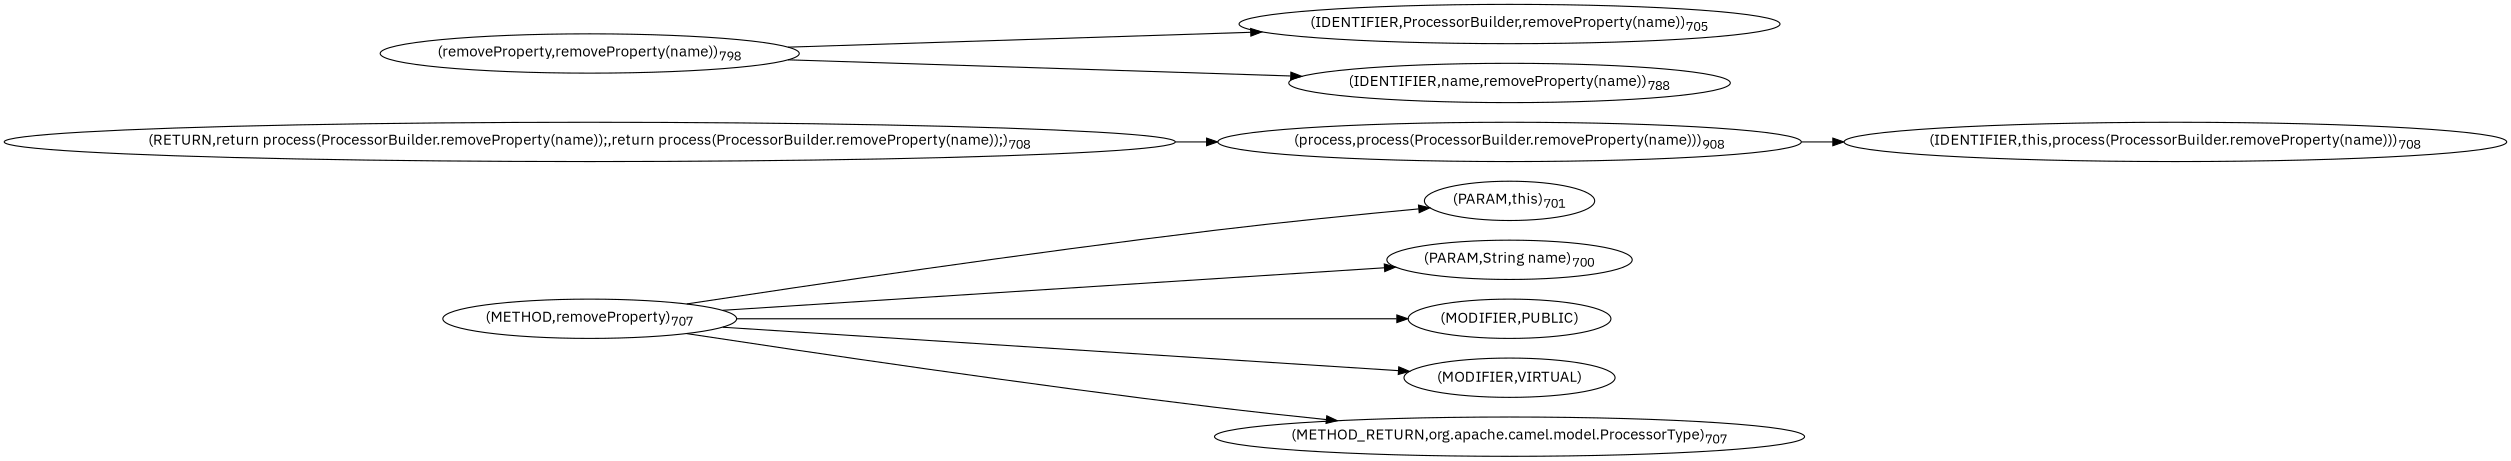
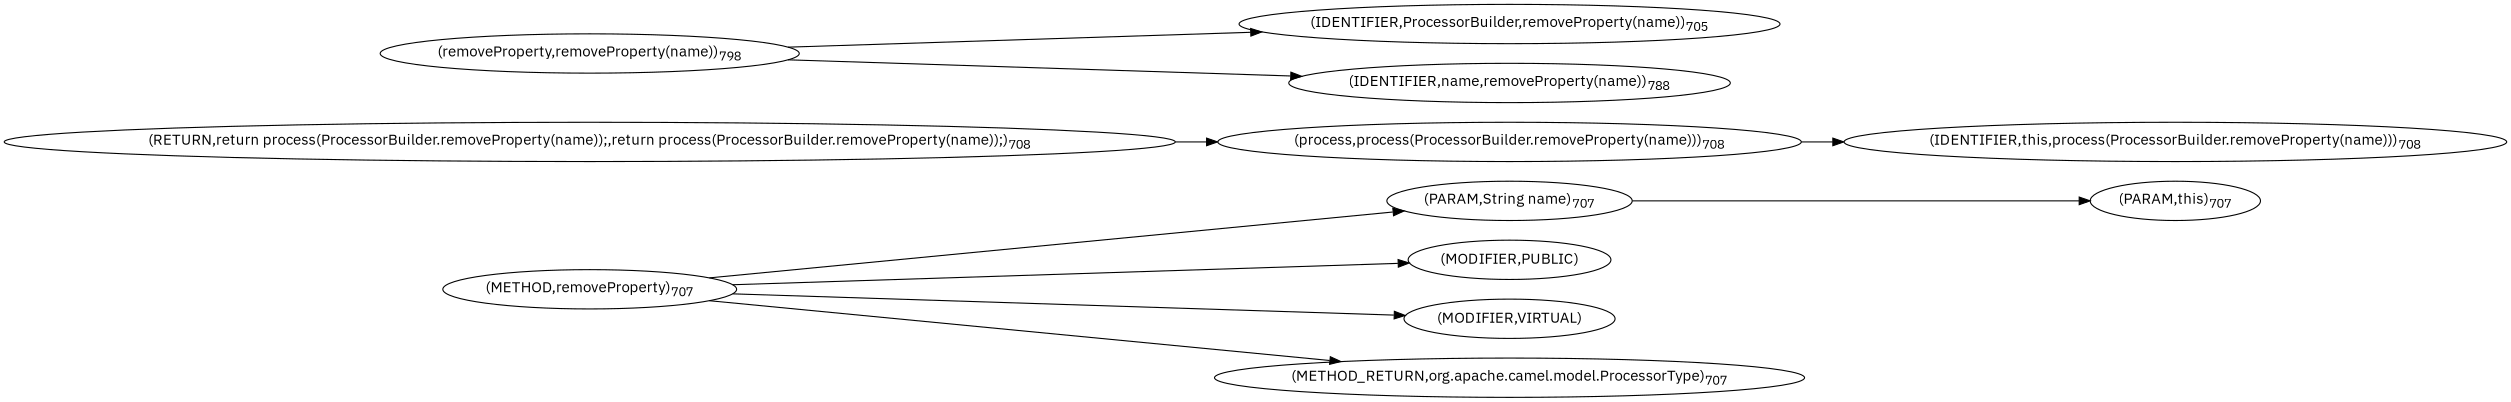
node "(process,process(ProcessorBuilder.removeProperty(name)))": text "908" -> "708"
node "(PARAM,this)": text "701" -> "707"
edge "(METHOD,removeProperty)" -> "(PARAM,this)": now "(PARAM,String name)" -> "(PARAM,this)"
node "(PARAM,String name)": text "700" -> "707"
